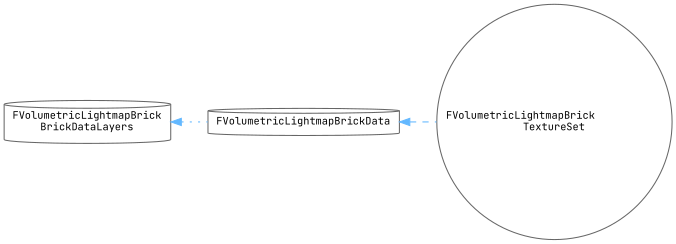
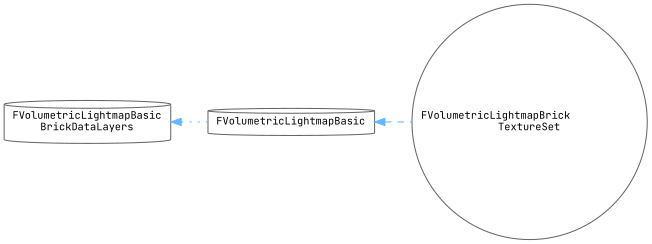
node "FVolumetricLightmapBrick BrickDataLayers": label "FVolumetricLightmapBrick BrickDataLayers" -> "FVolumetricLightmapBasic BrickDataLayers"
node "FVolumetricLightmapBrickData": label "FVolumetricLightmapBrickData" -> "FVolumetricLightmapBasic"
